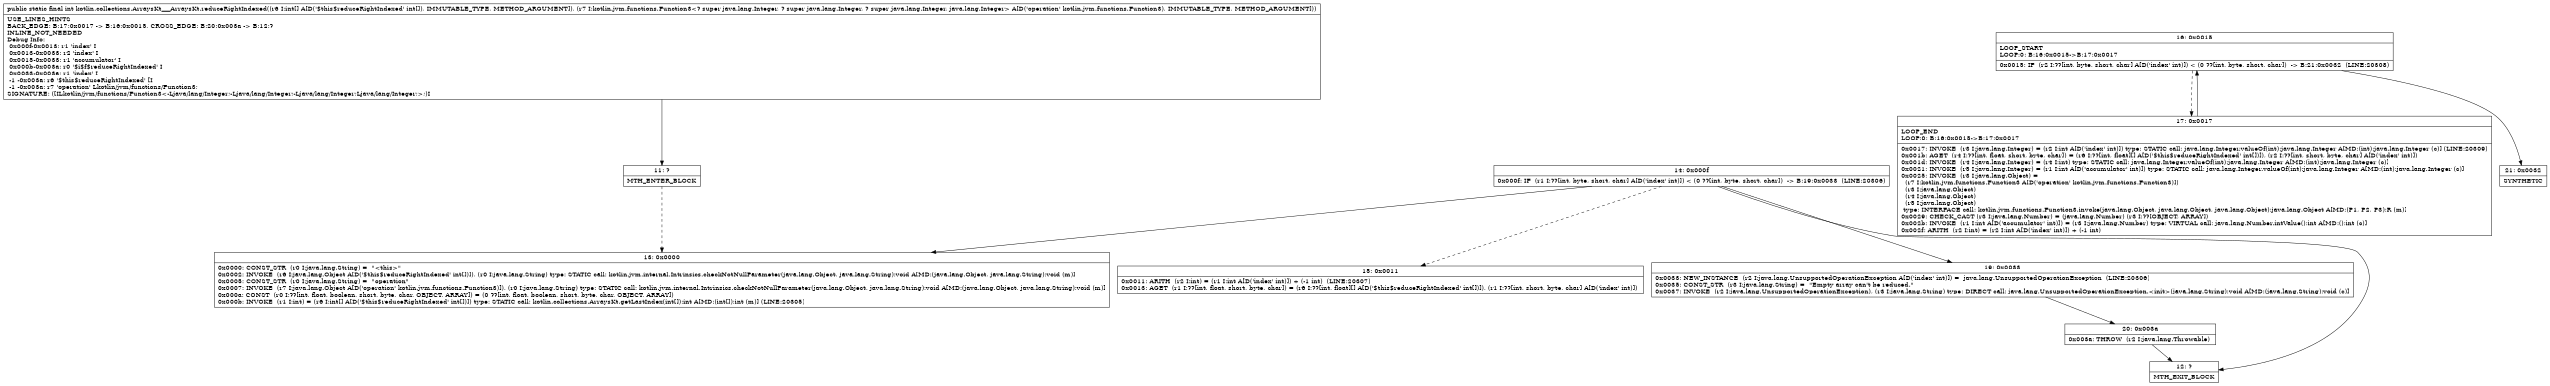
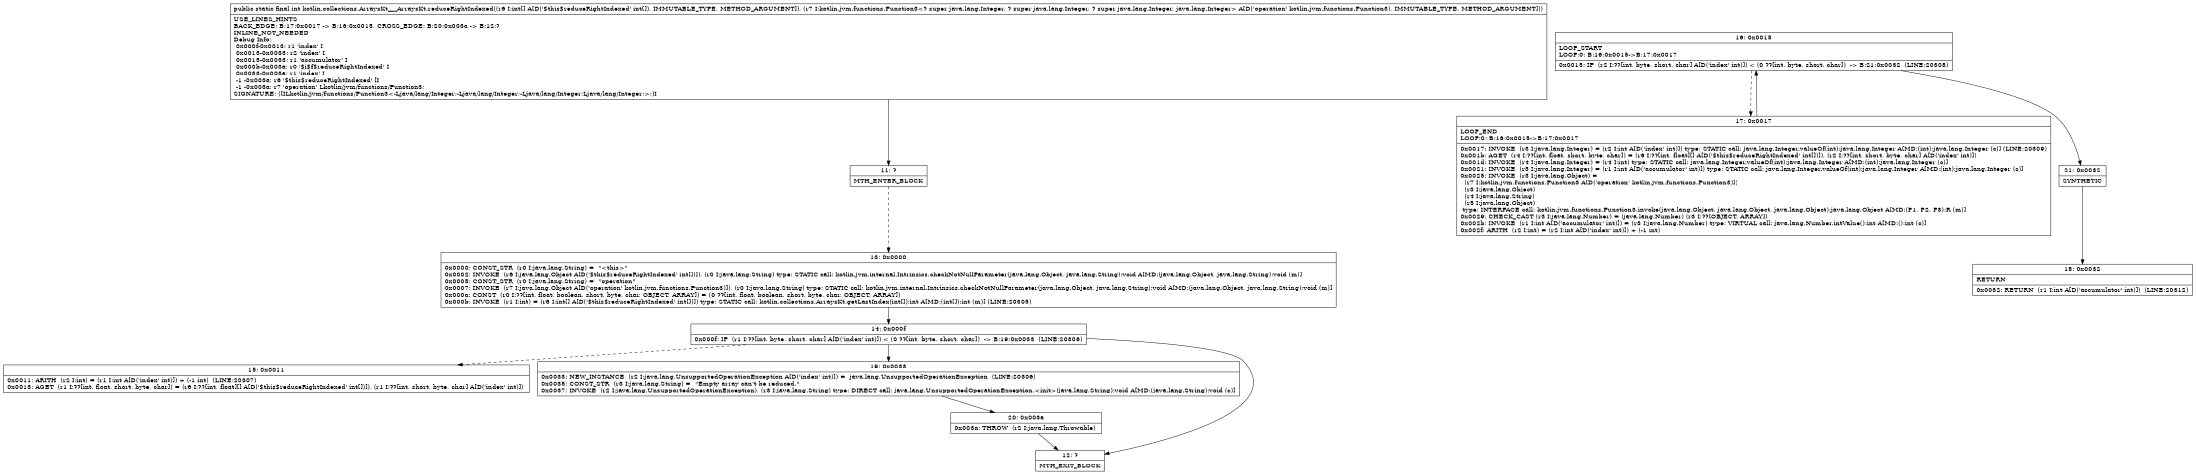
node "17: 0x0017": text "(r4 I:java.lang.Object)" -> "(r4 I:java.lang.String)"
edge "14: 0x000f" -> "13: 0x0000": reversed
node "18: 0x0032": added
